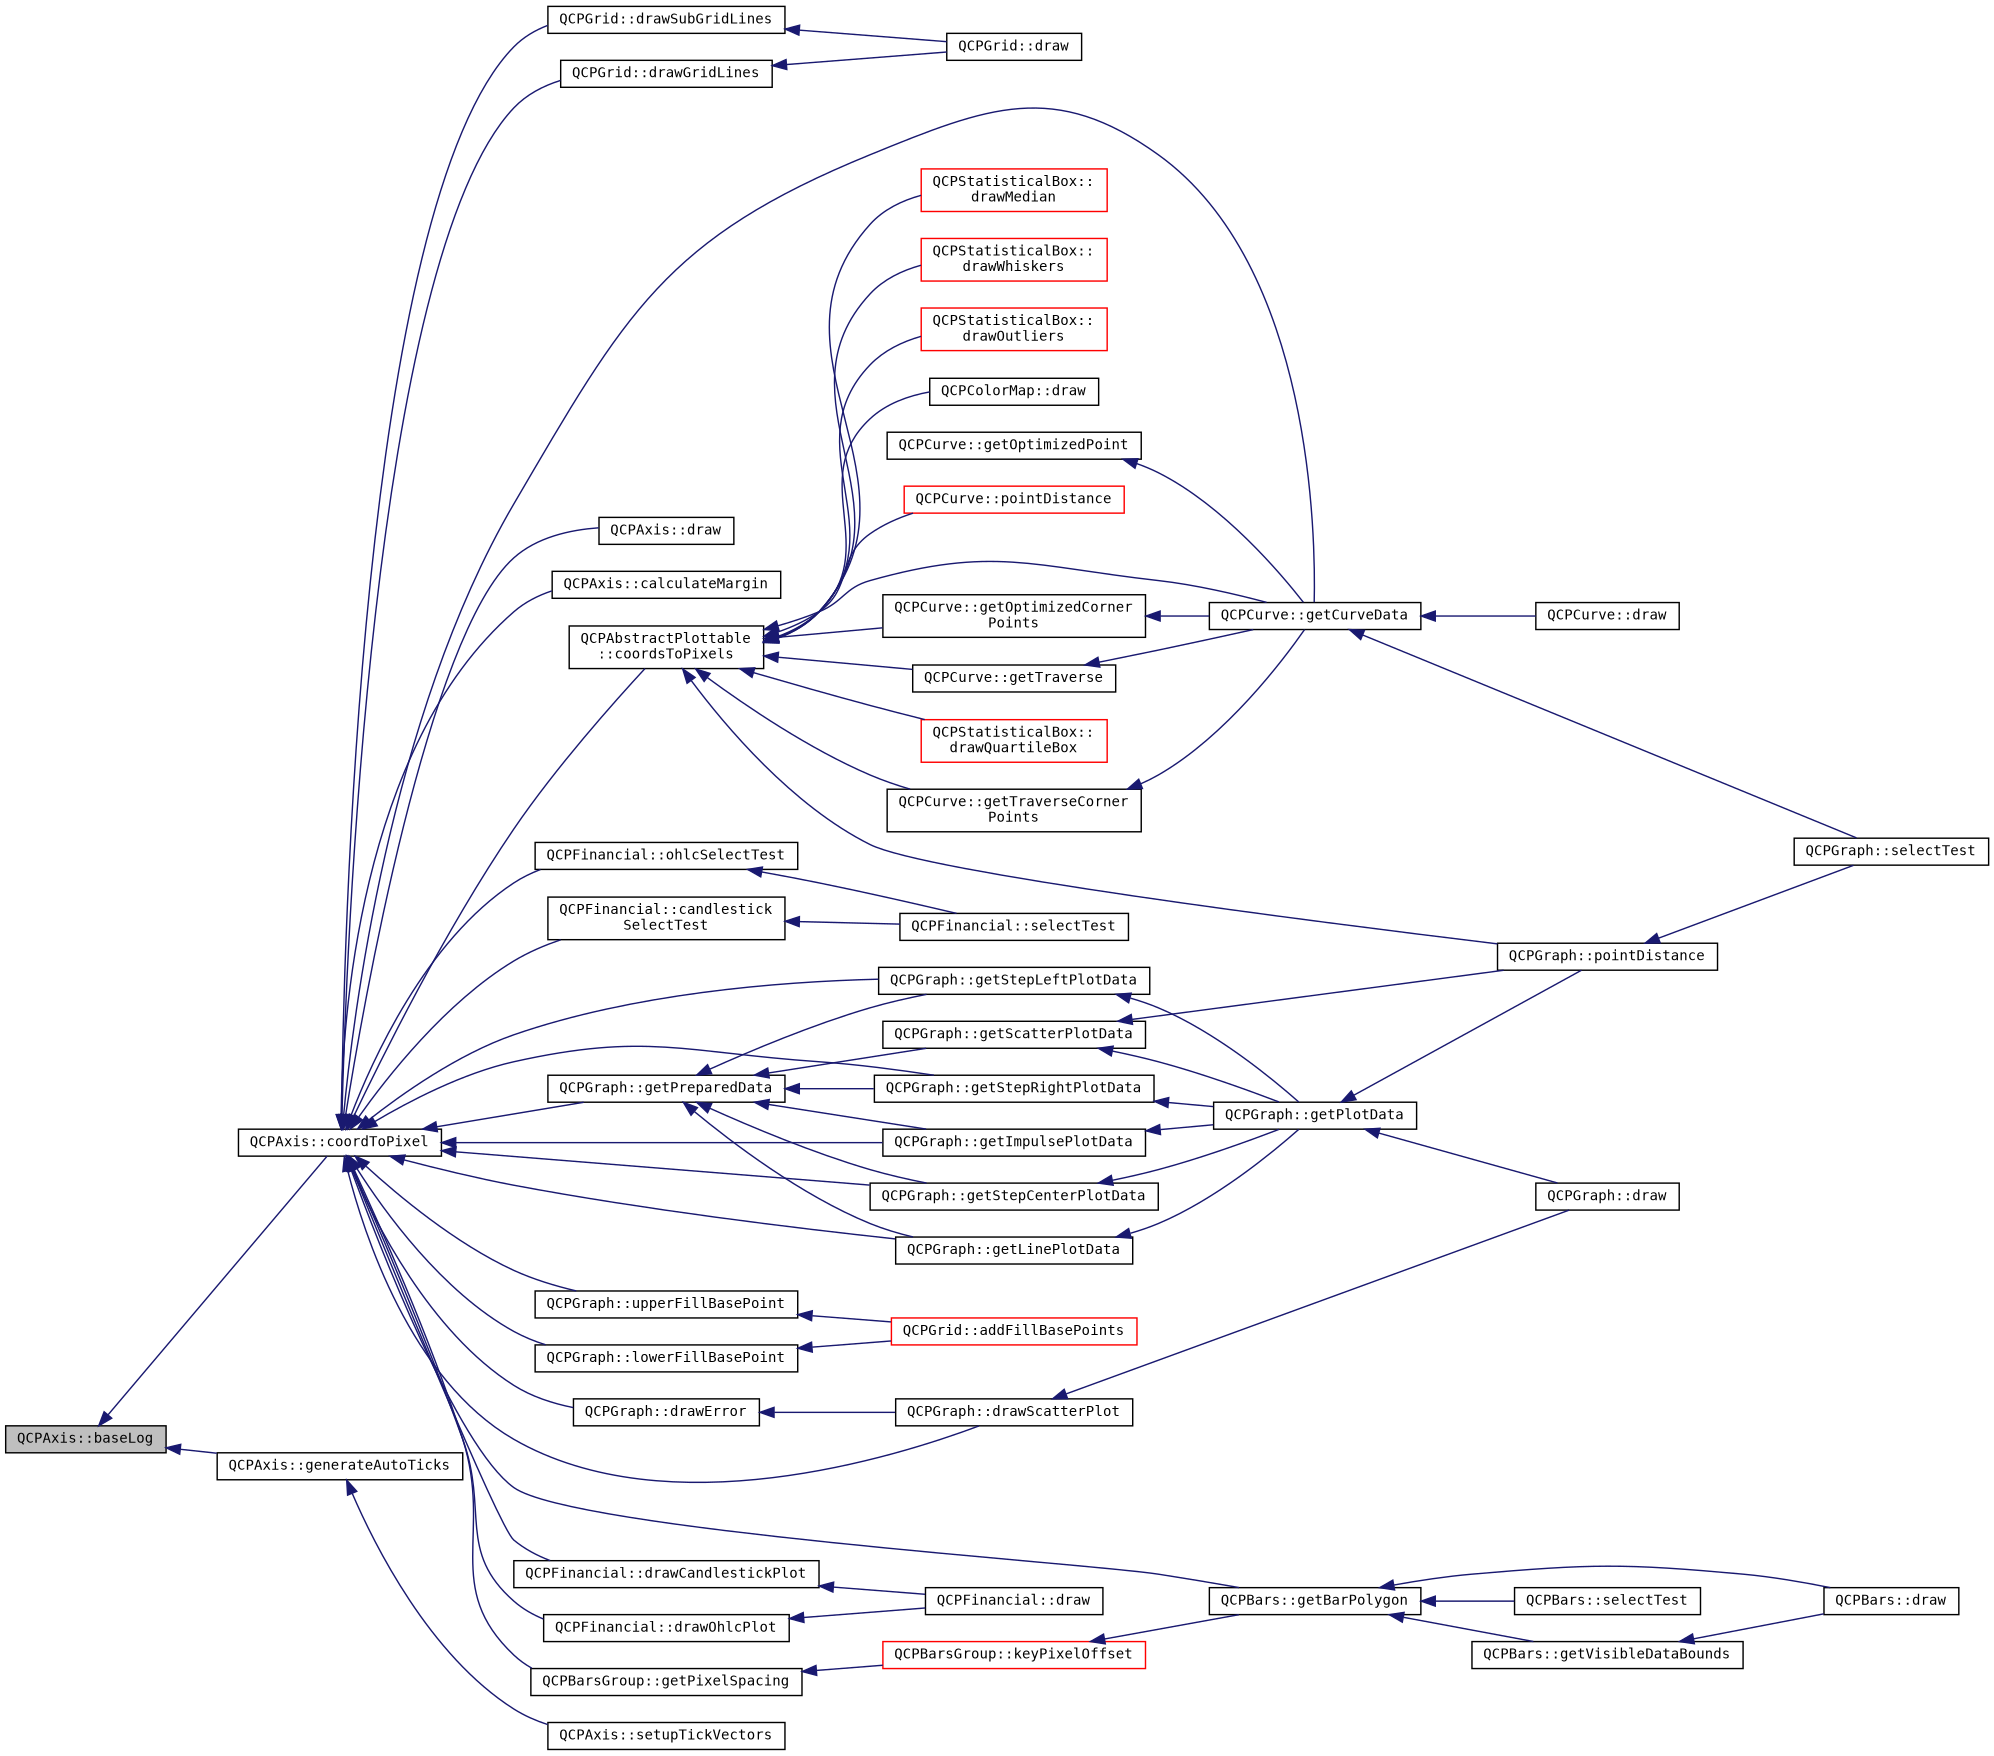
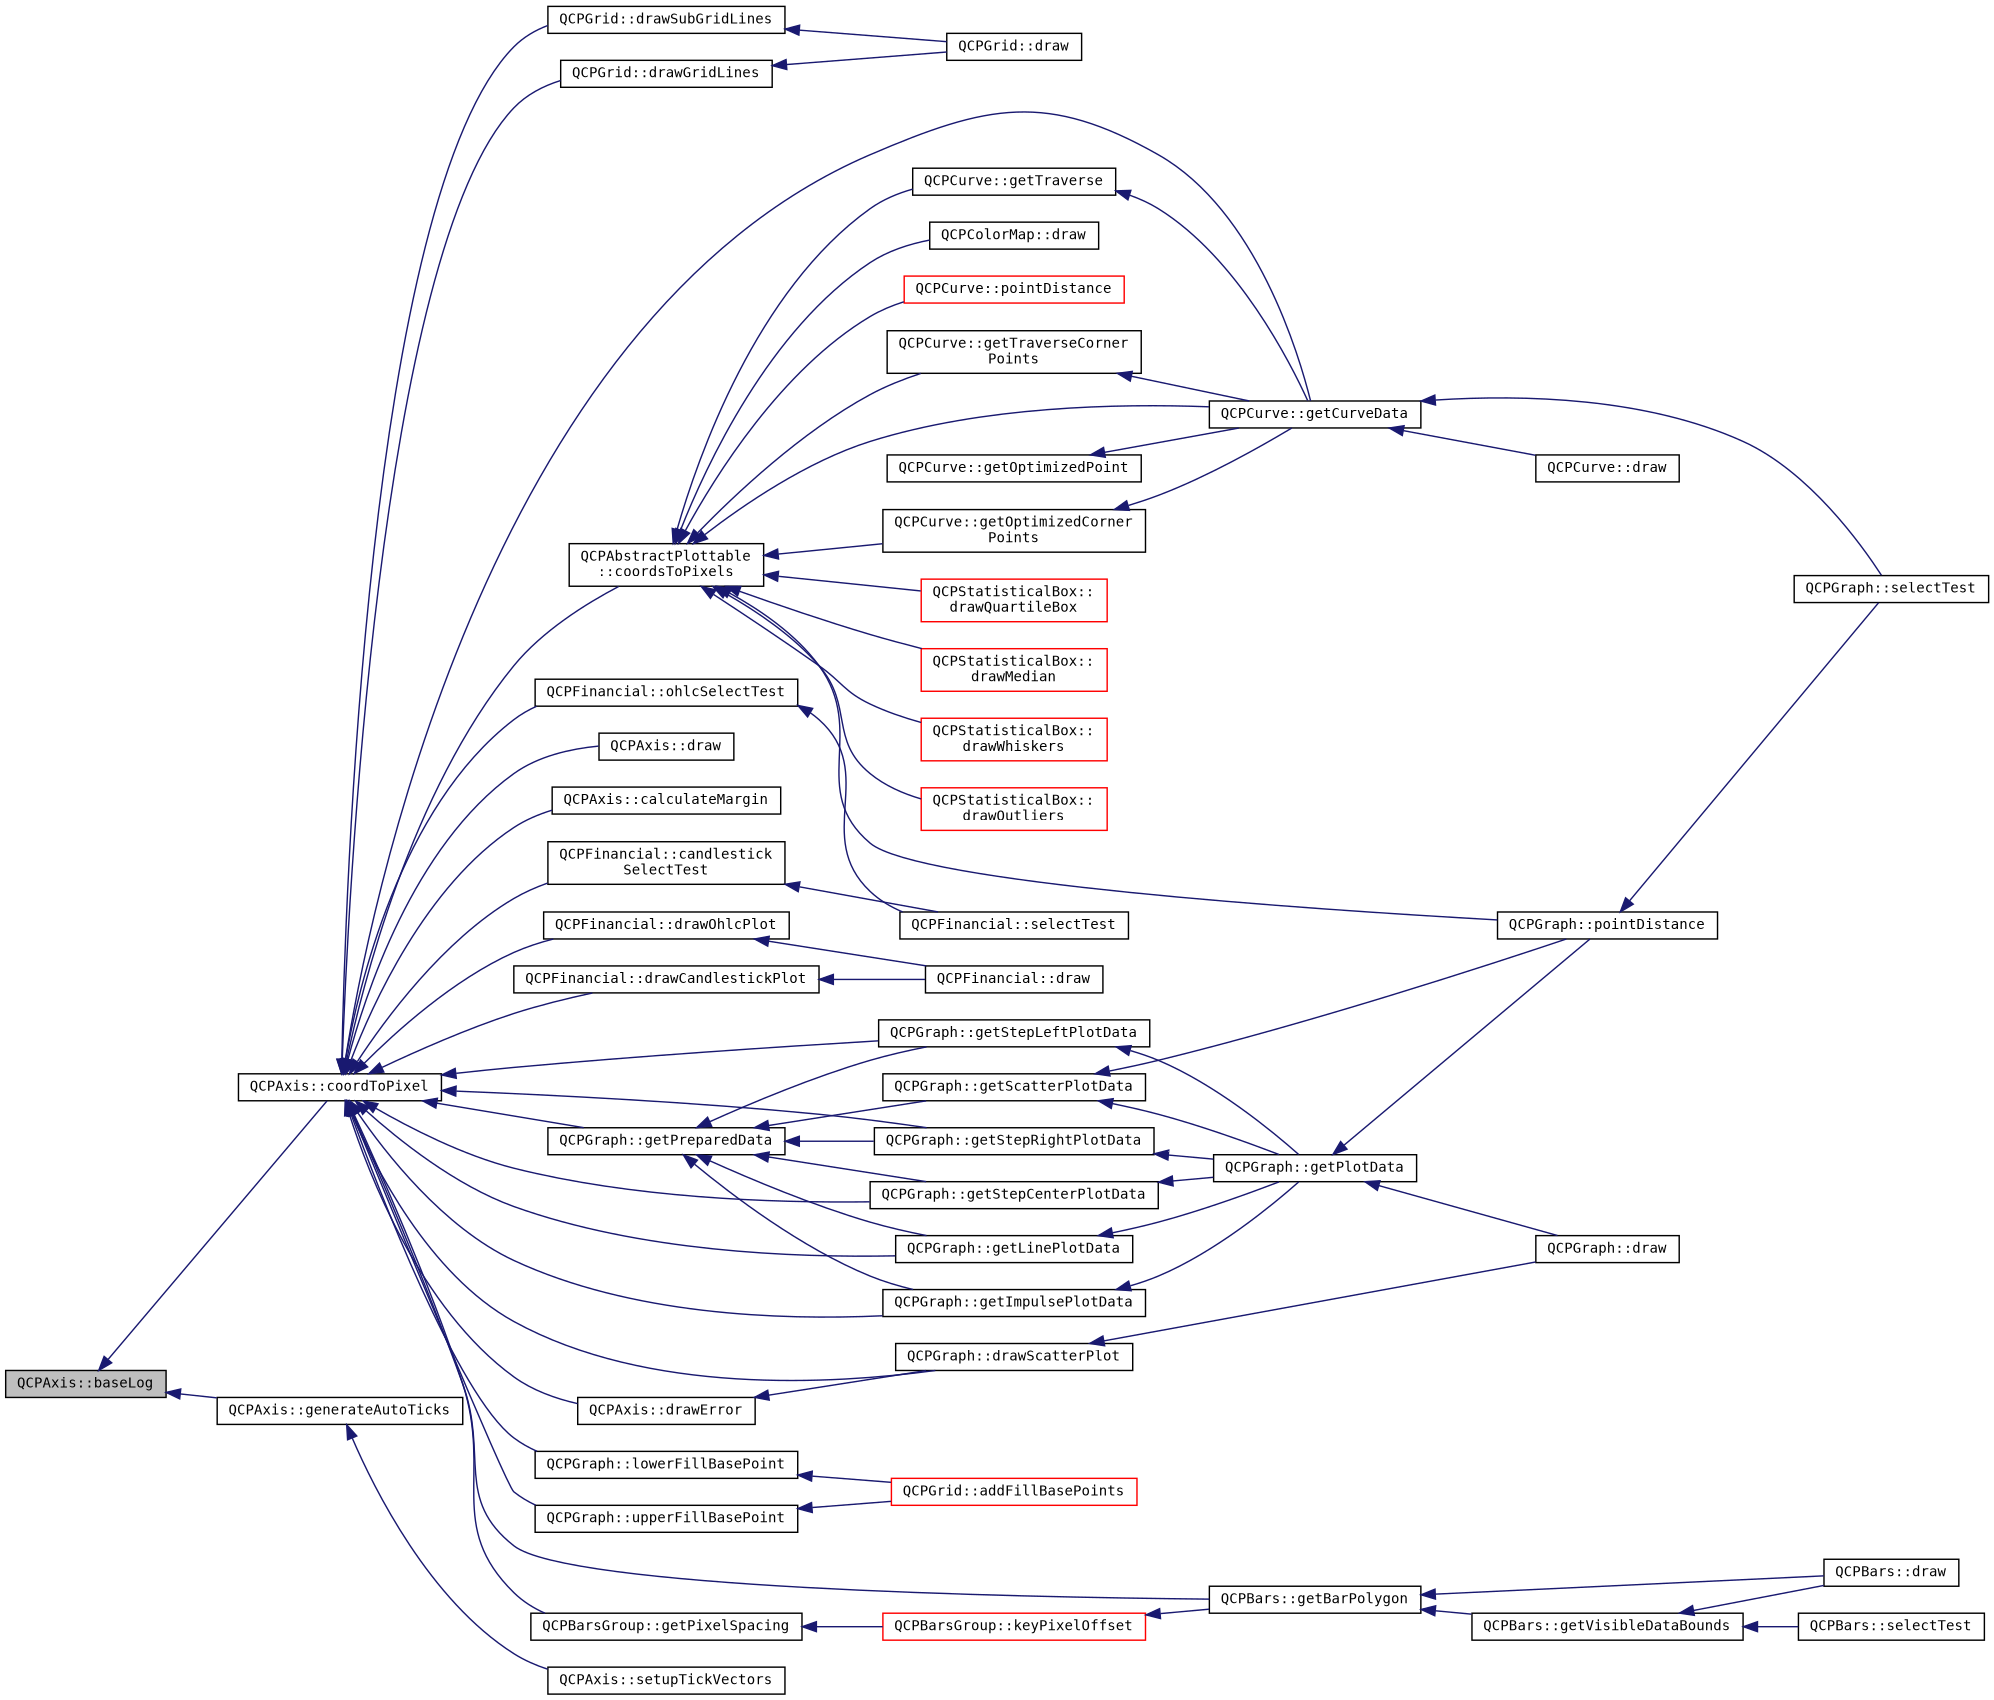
node "QCPGraph::drawError": label "QCPGraph::drawError" -> "QCPAxis::drawError"
edge "QCPBars::selectTest" -> "QCPBars::getBarPolygon": now "QCPBars::selectTest" -> "QCPBars::getVisibleDataBounds"
